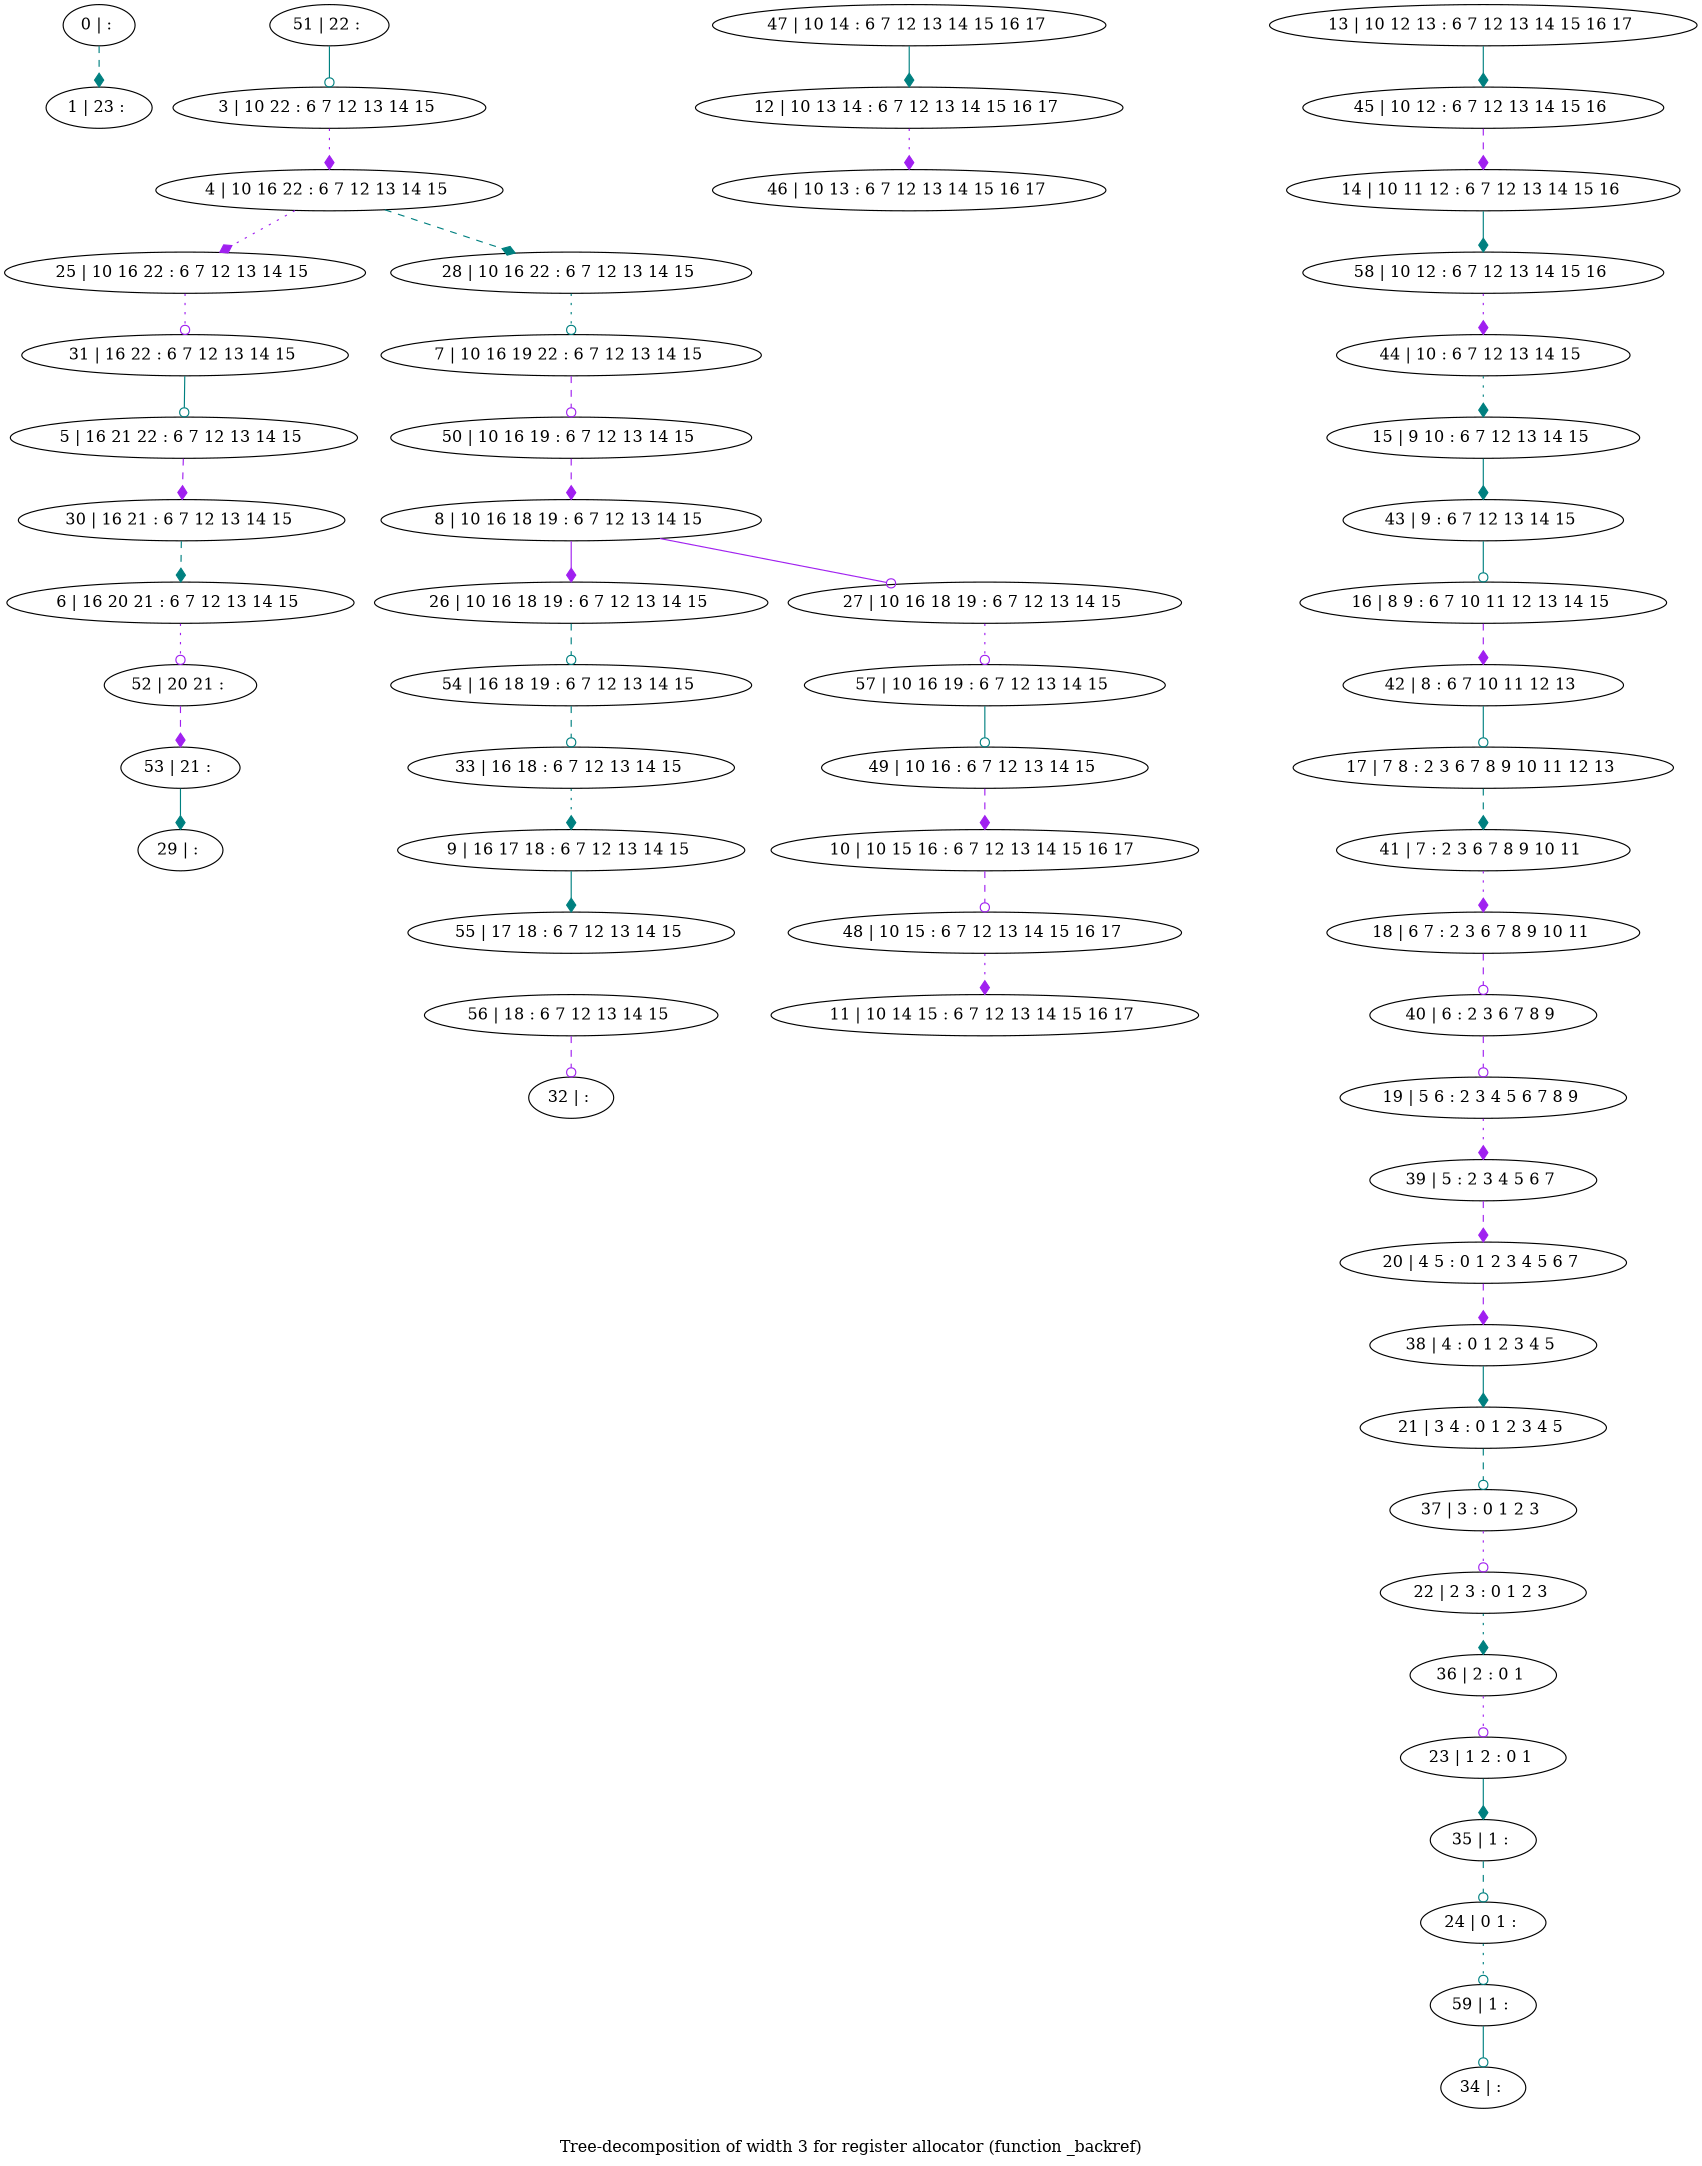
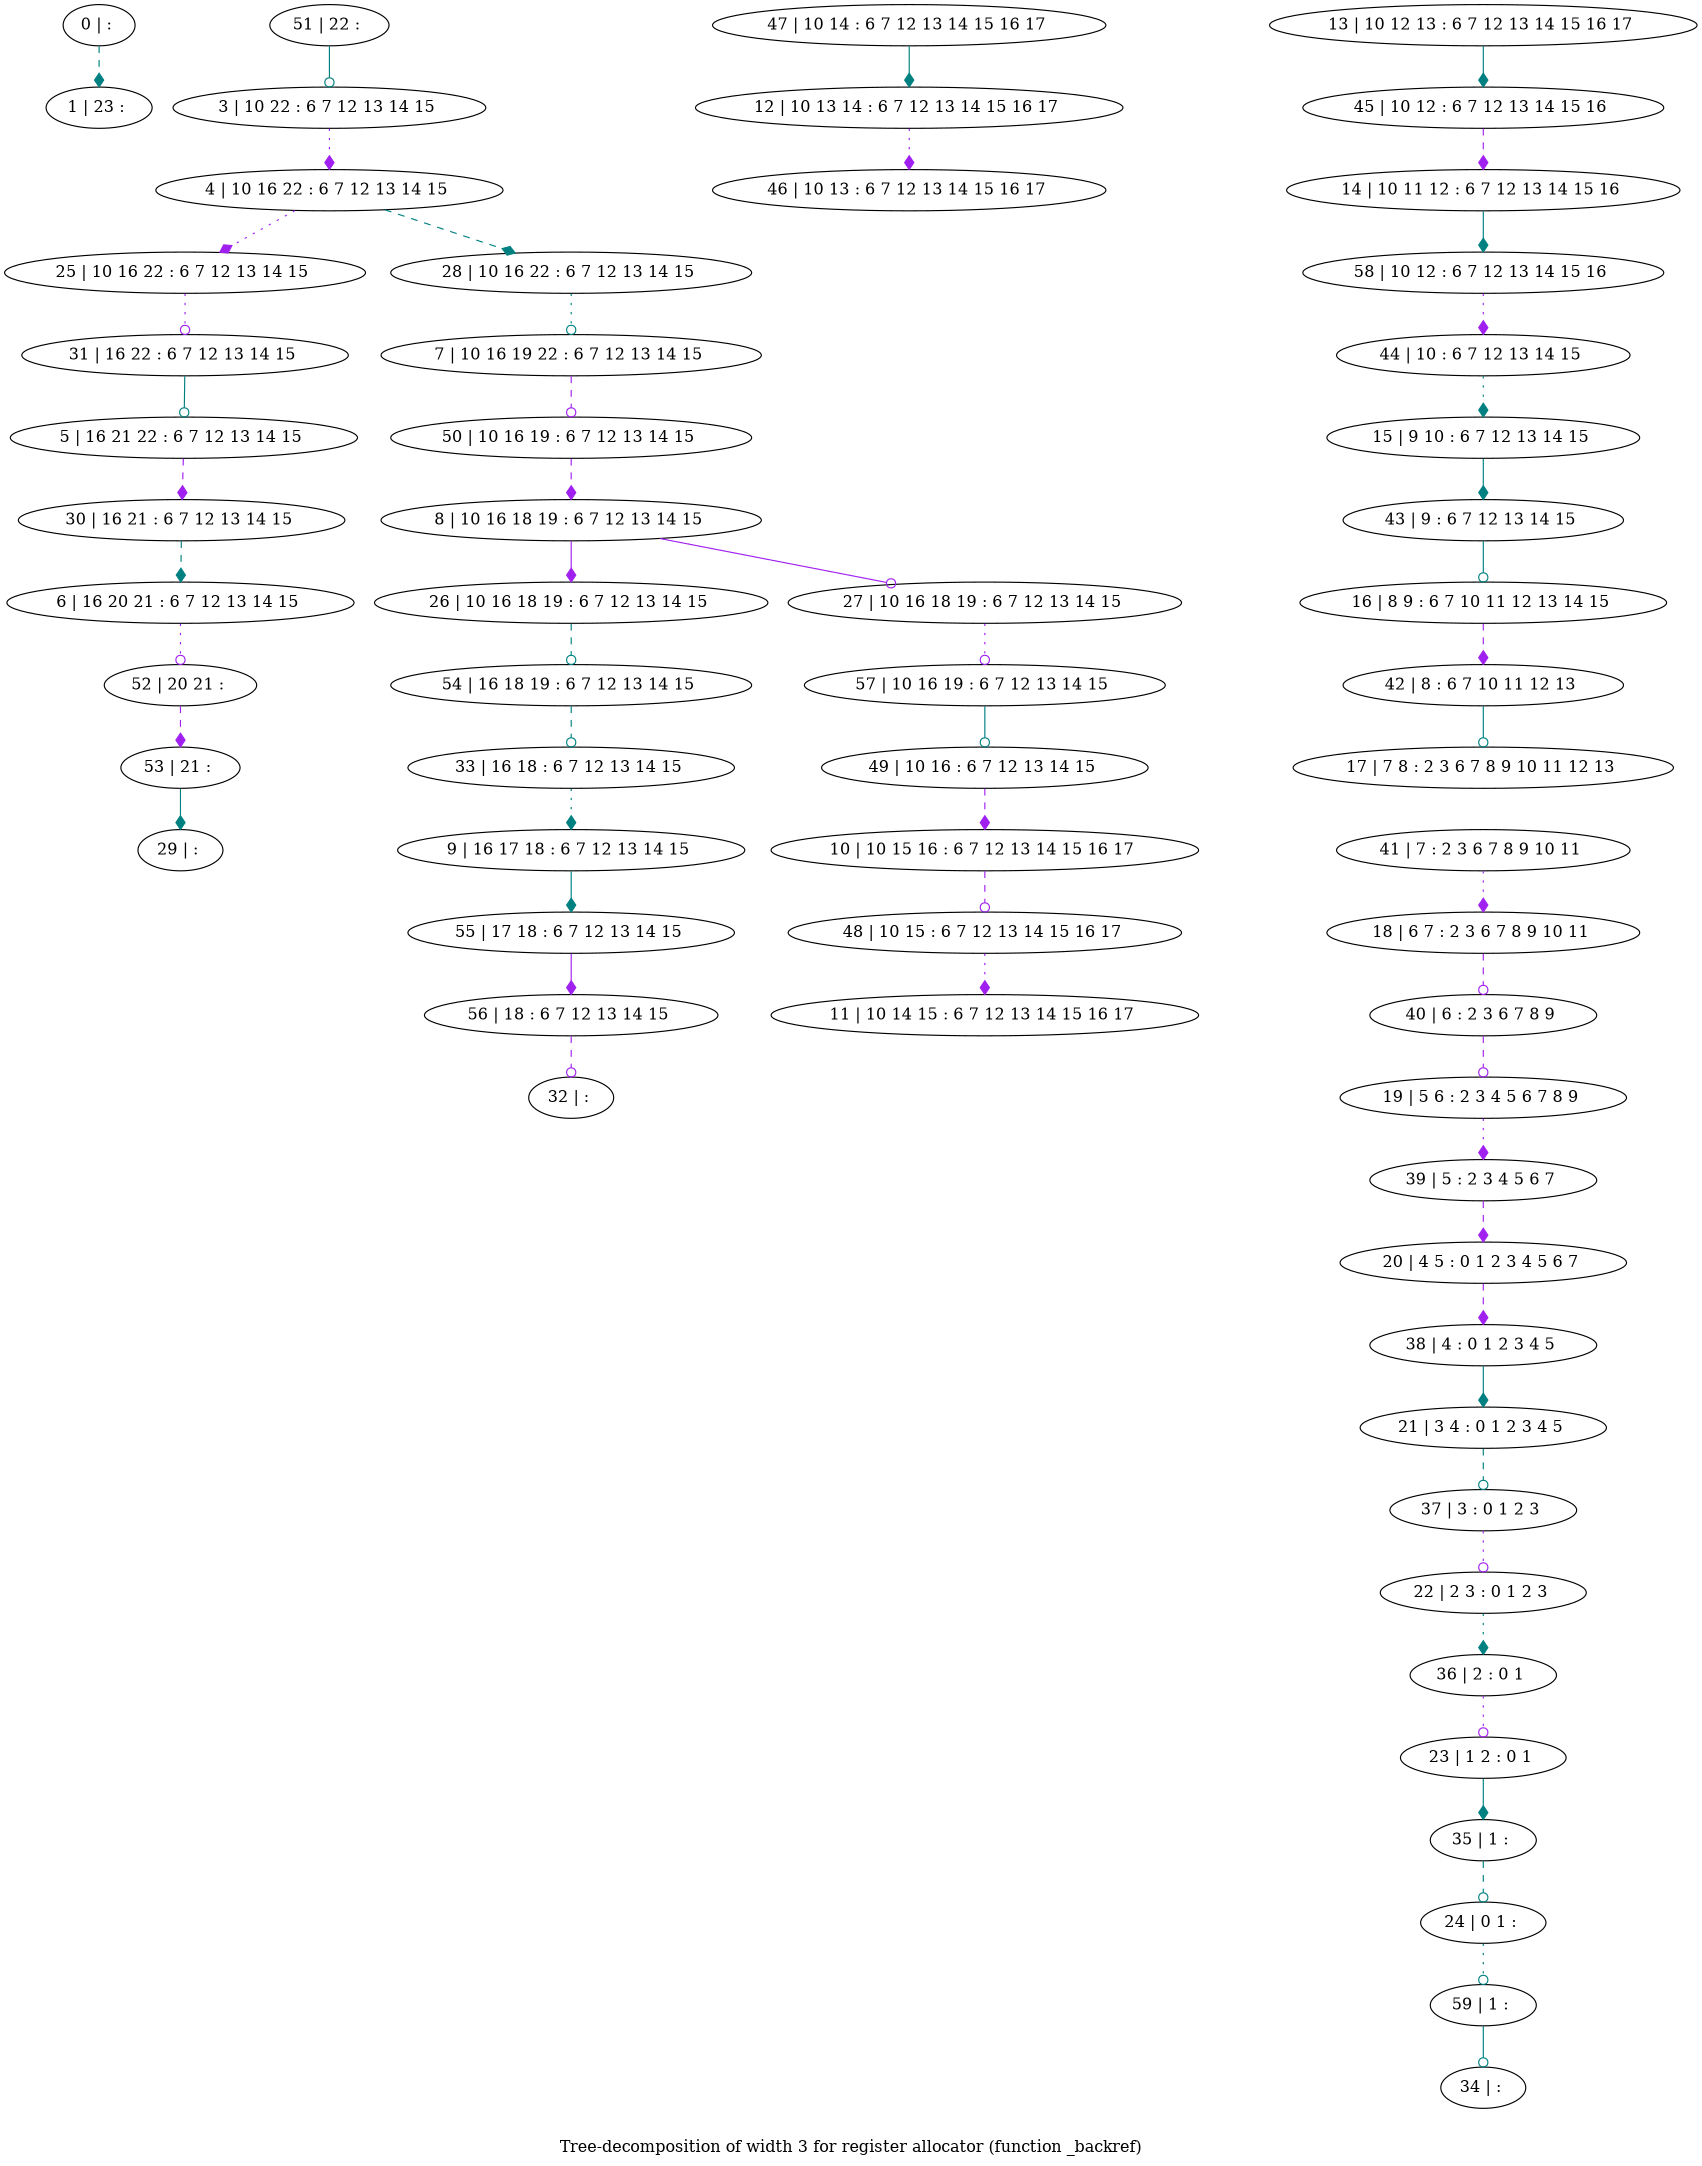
edge "17 | 7 8 : 2 3 6 7 8 9 10 11 12 13" -> "41 | 7 : 2 3 6 7 8 9 10 11": removed
edge "55 | 17 18 : 6 7 12 13 14 15" -> "56 | 18 : 6 7 12 13 14 15": added
